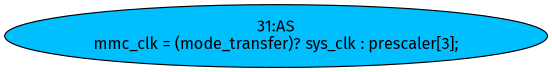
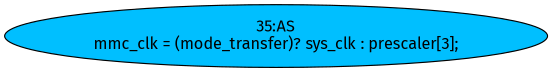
node "31:AS mmc_clk = (mode_transfer)? sys_clk : prescaler[3];": label "31:AS mmc_clk = (mode_transfer)? sys_clk : prescaler[3];" -> "35:AS mmc_clk = (mode_transfer)? sys_clk : prescaler[3];"
